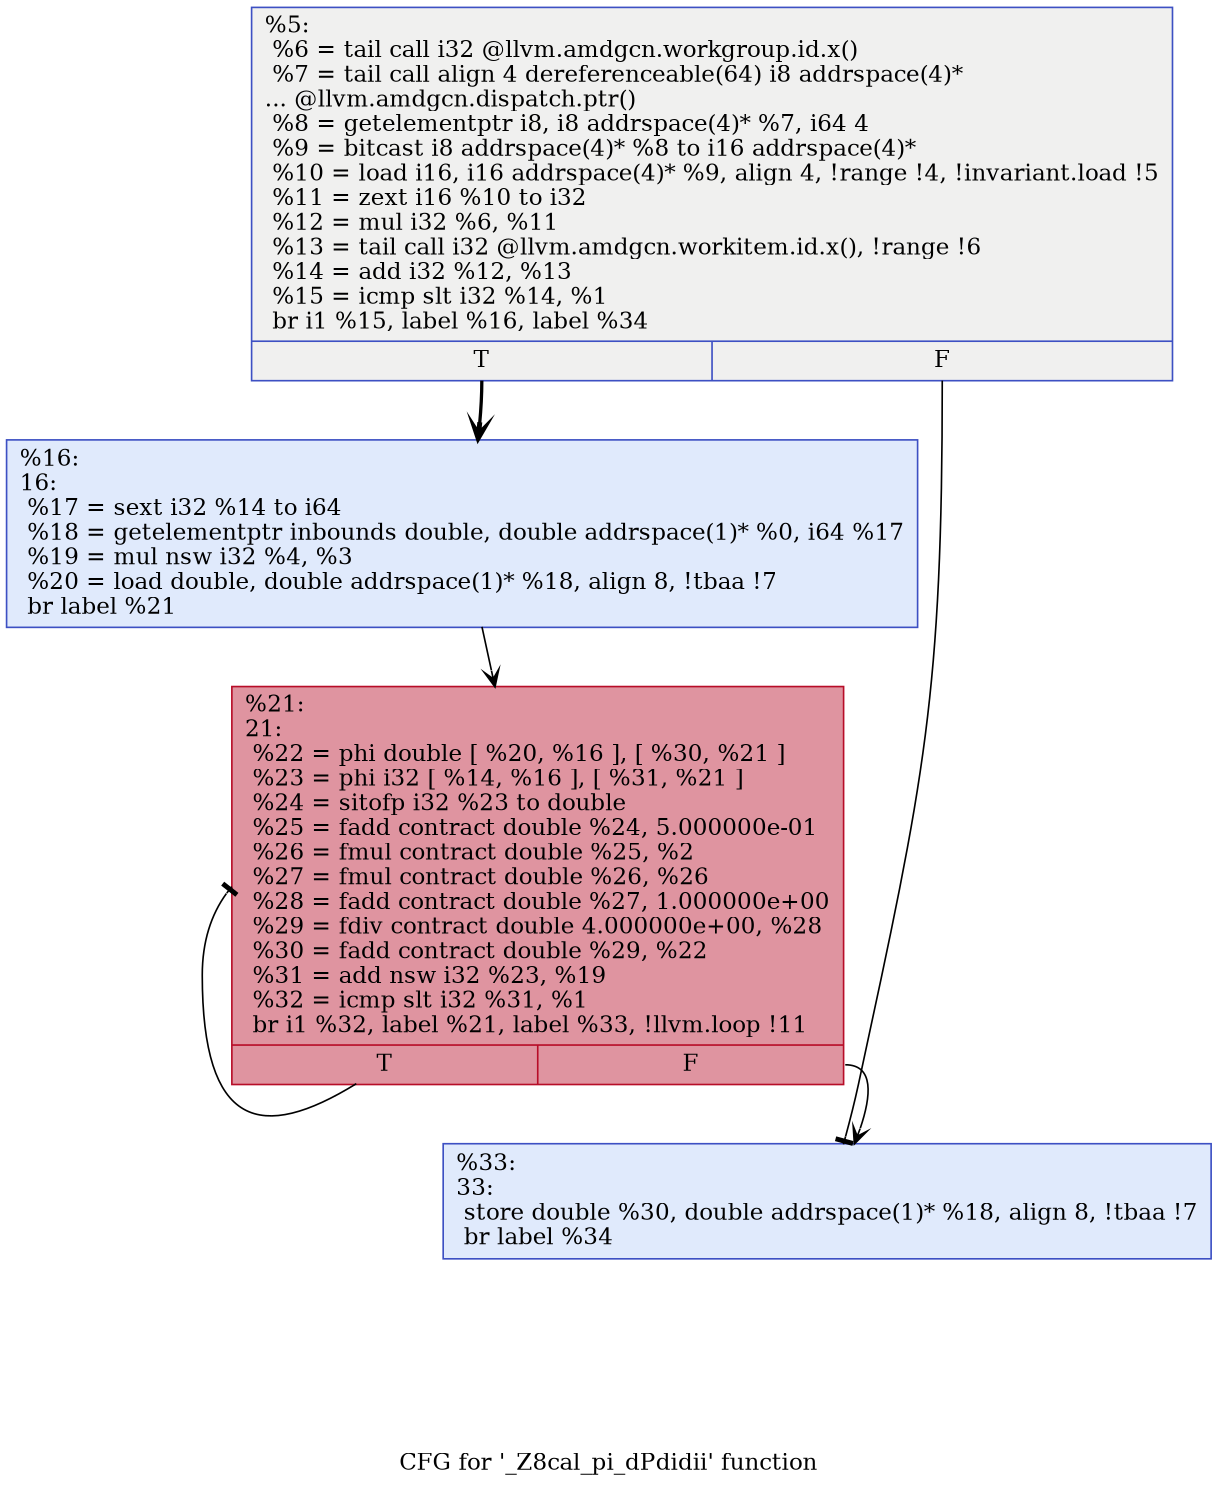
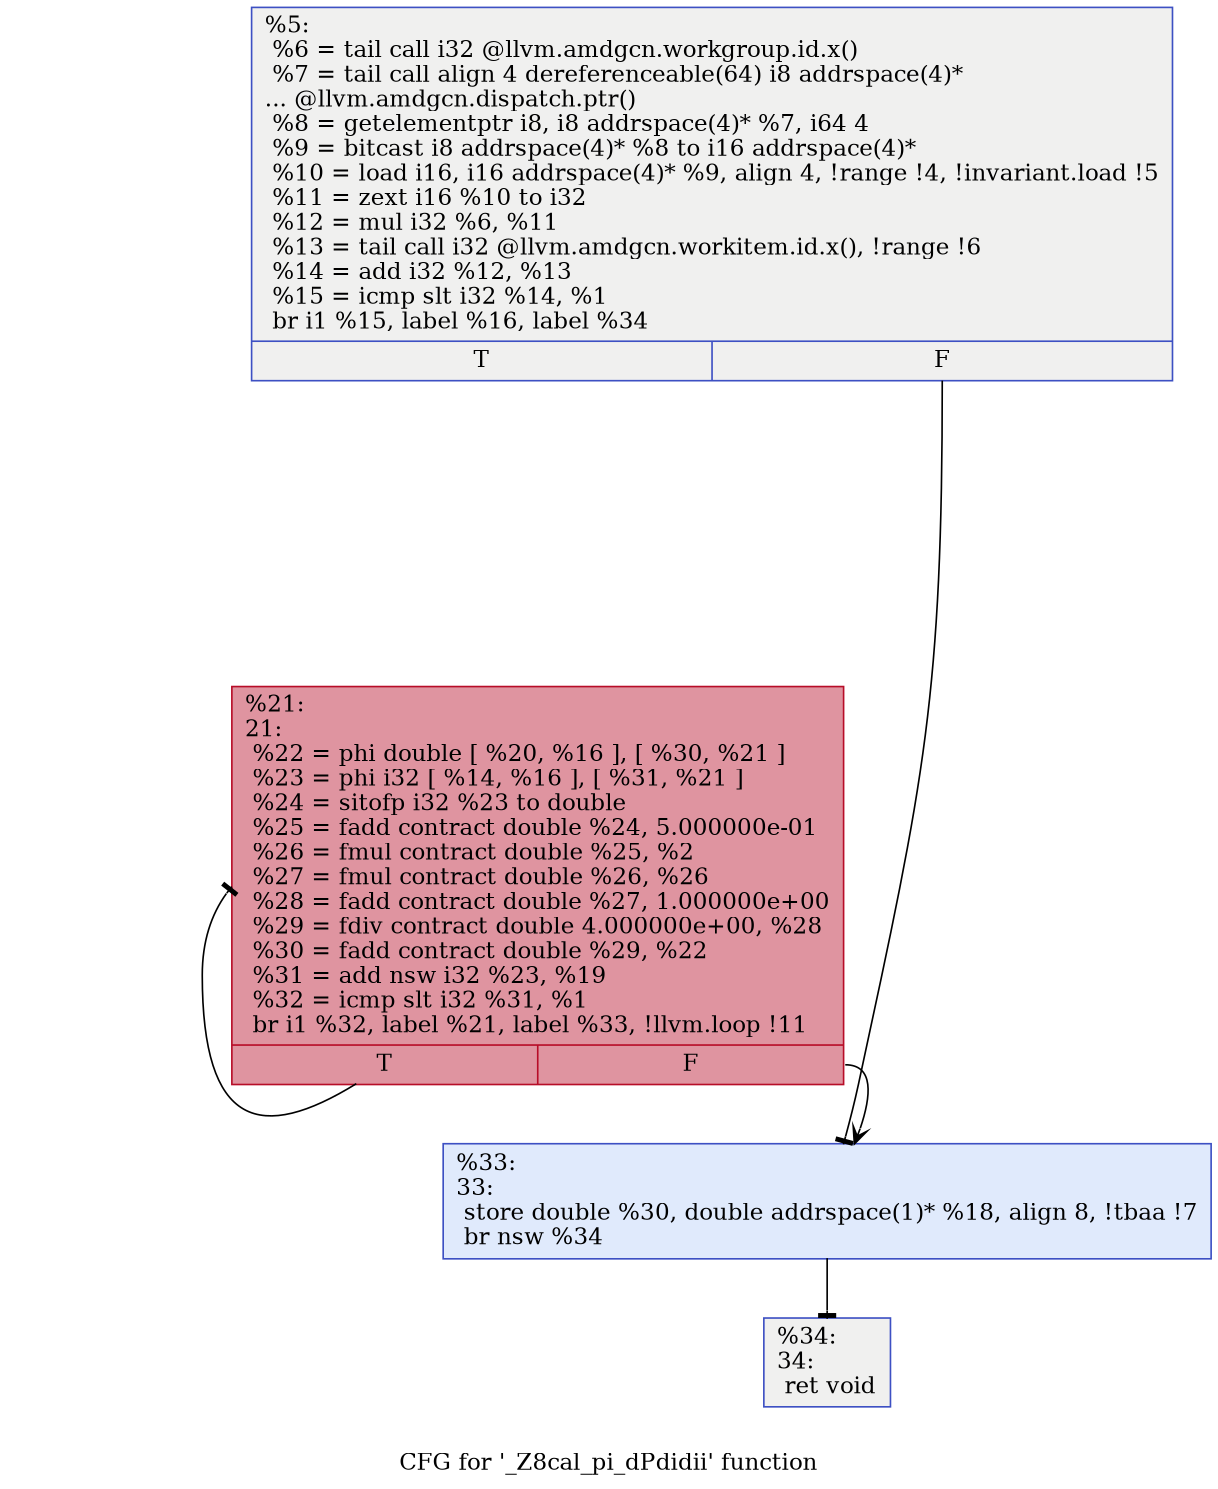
node "%16:": removed
node "%33:": text "br label %34" -> "br nsw %34"
node "%34:": added
